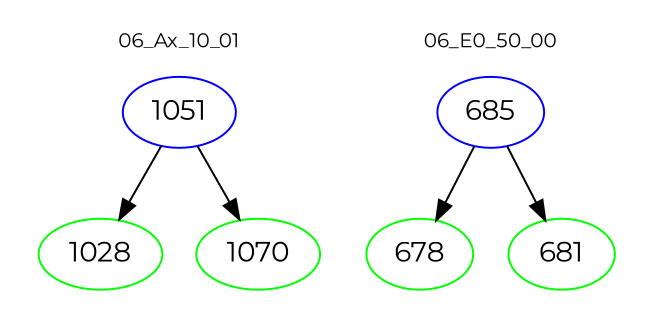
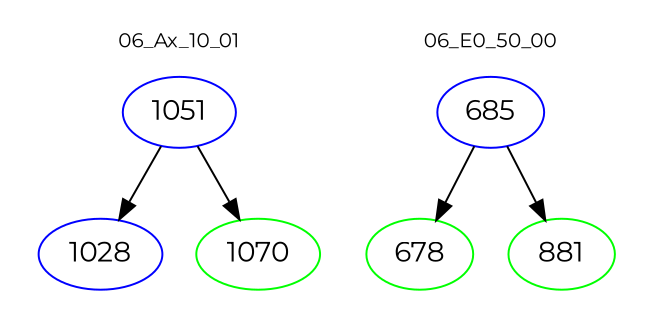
node "1028": color green -> blue
node "681": label "681" -> "881"
